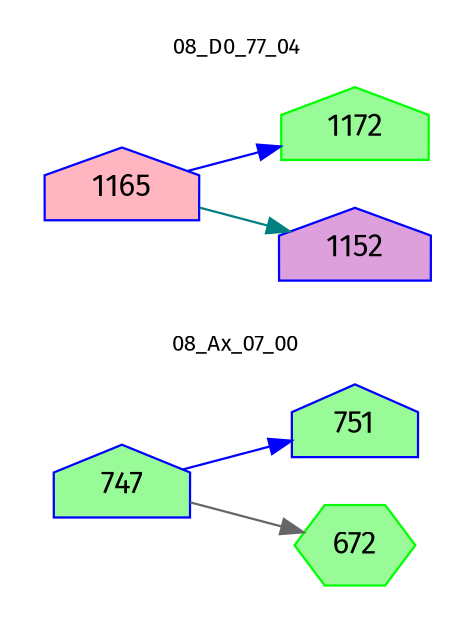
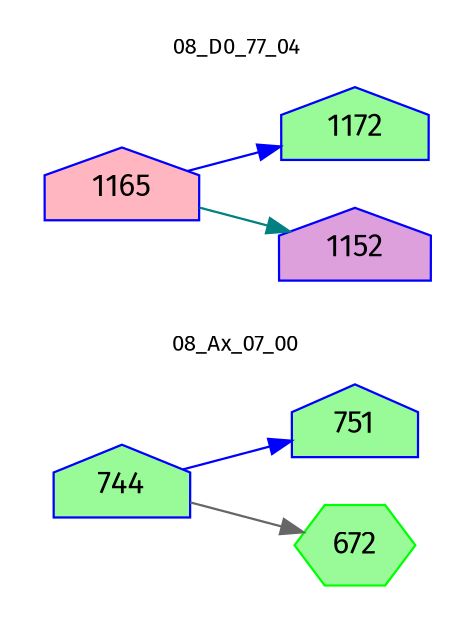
node "1172": color green -> blue
node "747": label "747" -> "744"
